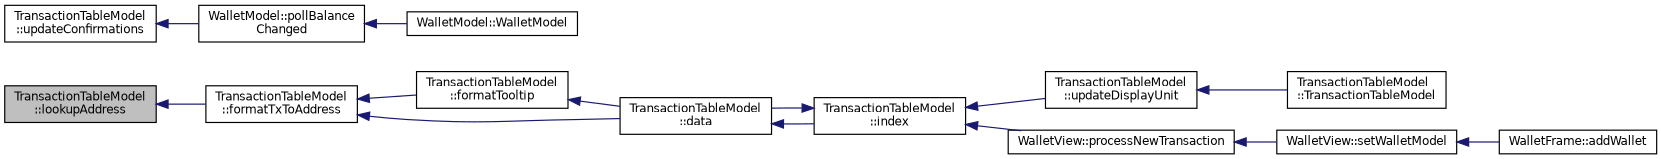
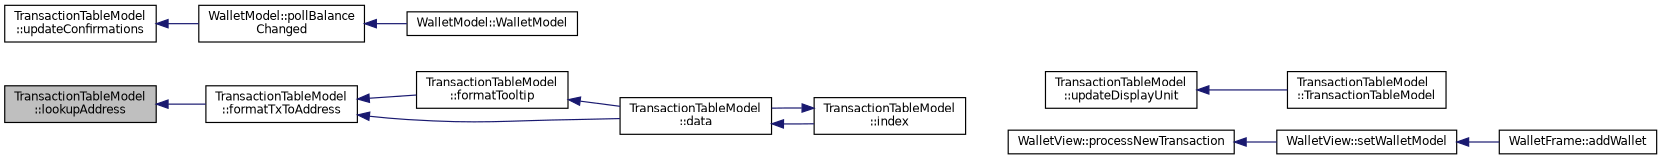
edge "TransactionTableModel ::updateDisplayUnit" -> "TransactionTableModel ::index": removed
edge "WalletView::processNewTransaction" -> "TransactionTableModel ::index": removed
